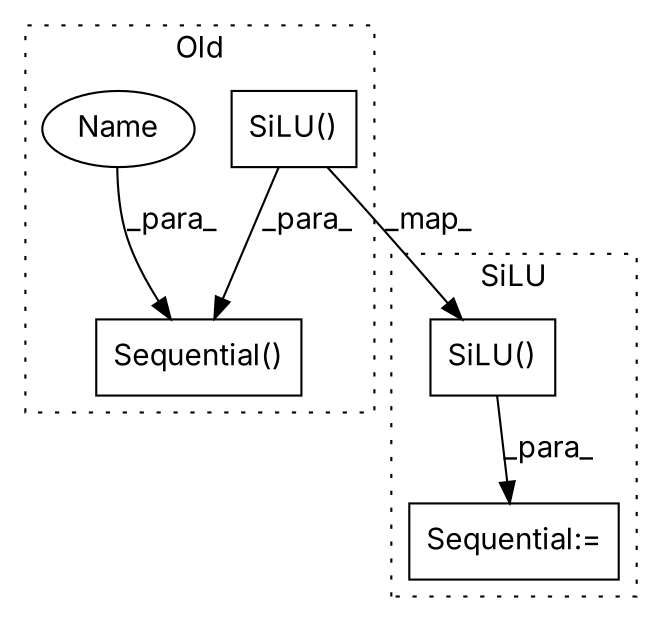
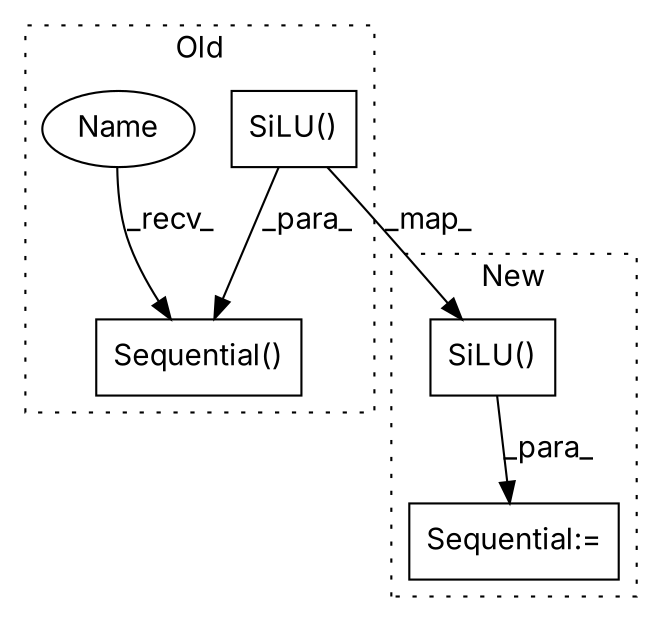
edge "Name" -> "Sequential()": label "_para_" -> "_recv_"
cluster "SiLU": label "SiLU" -> "New"
